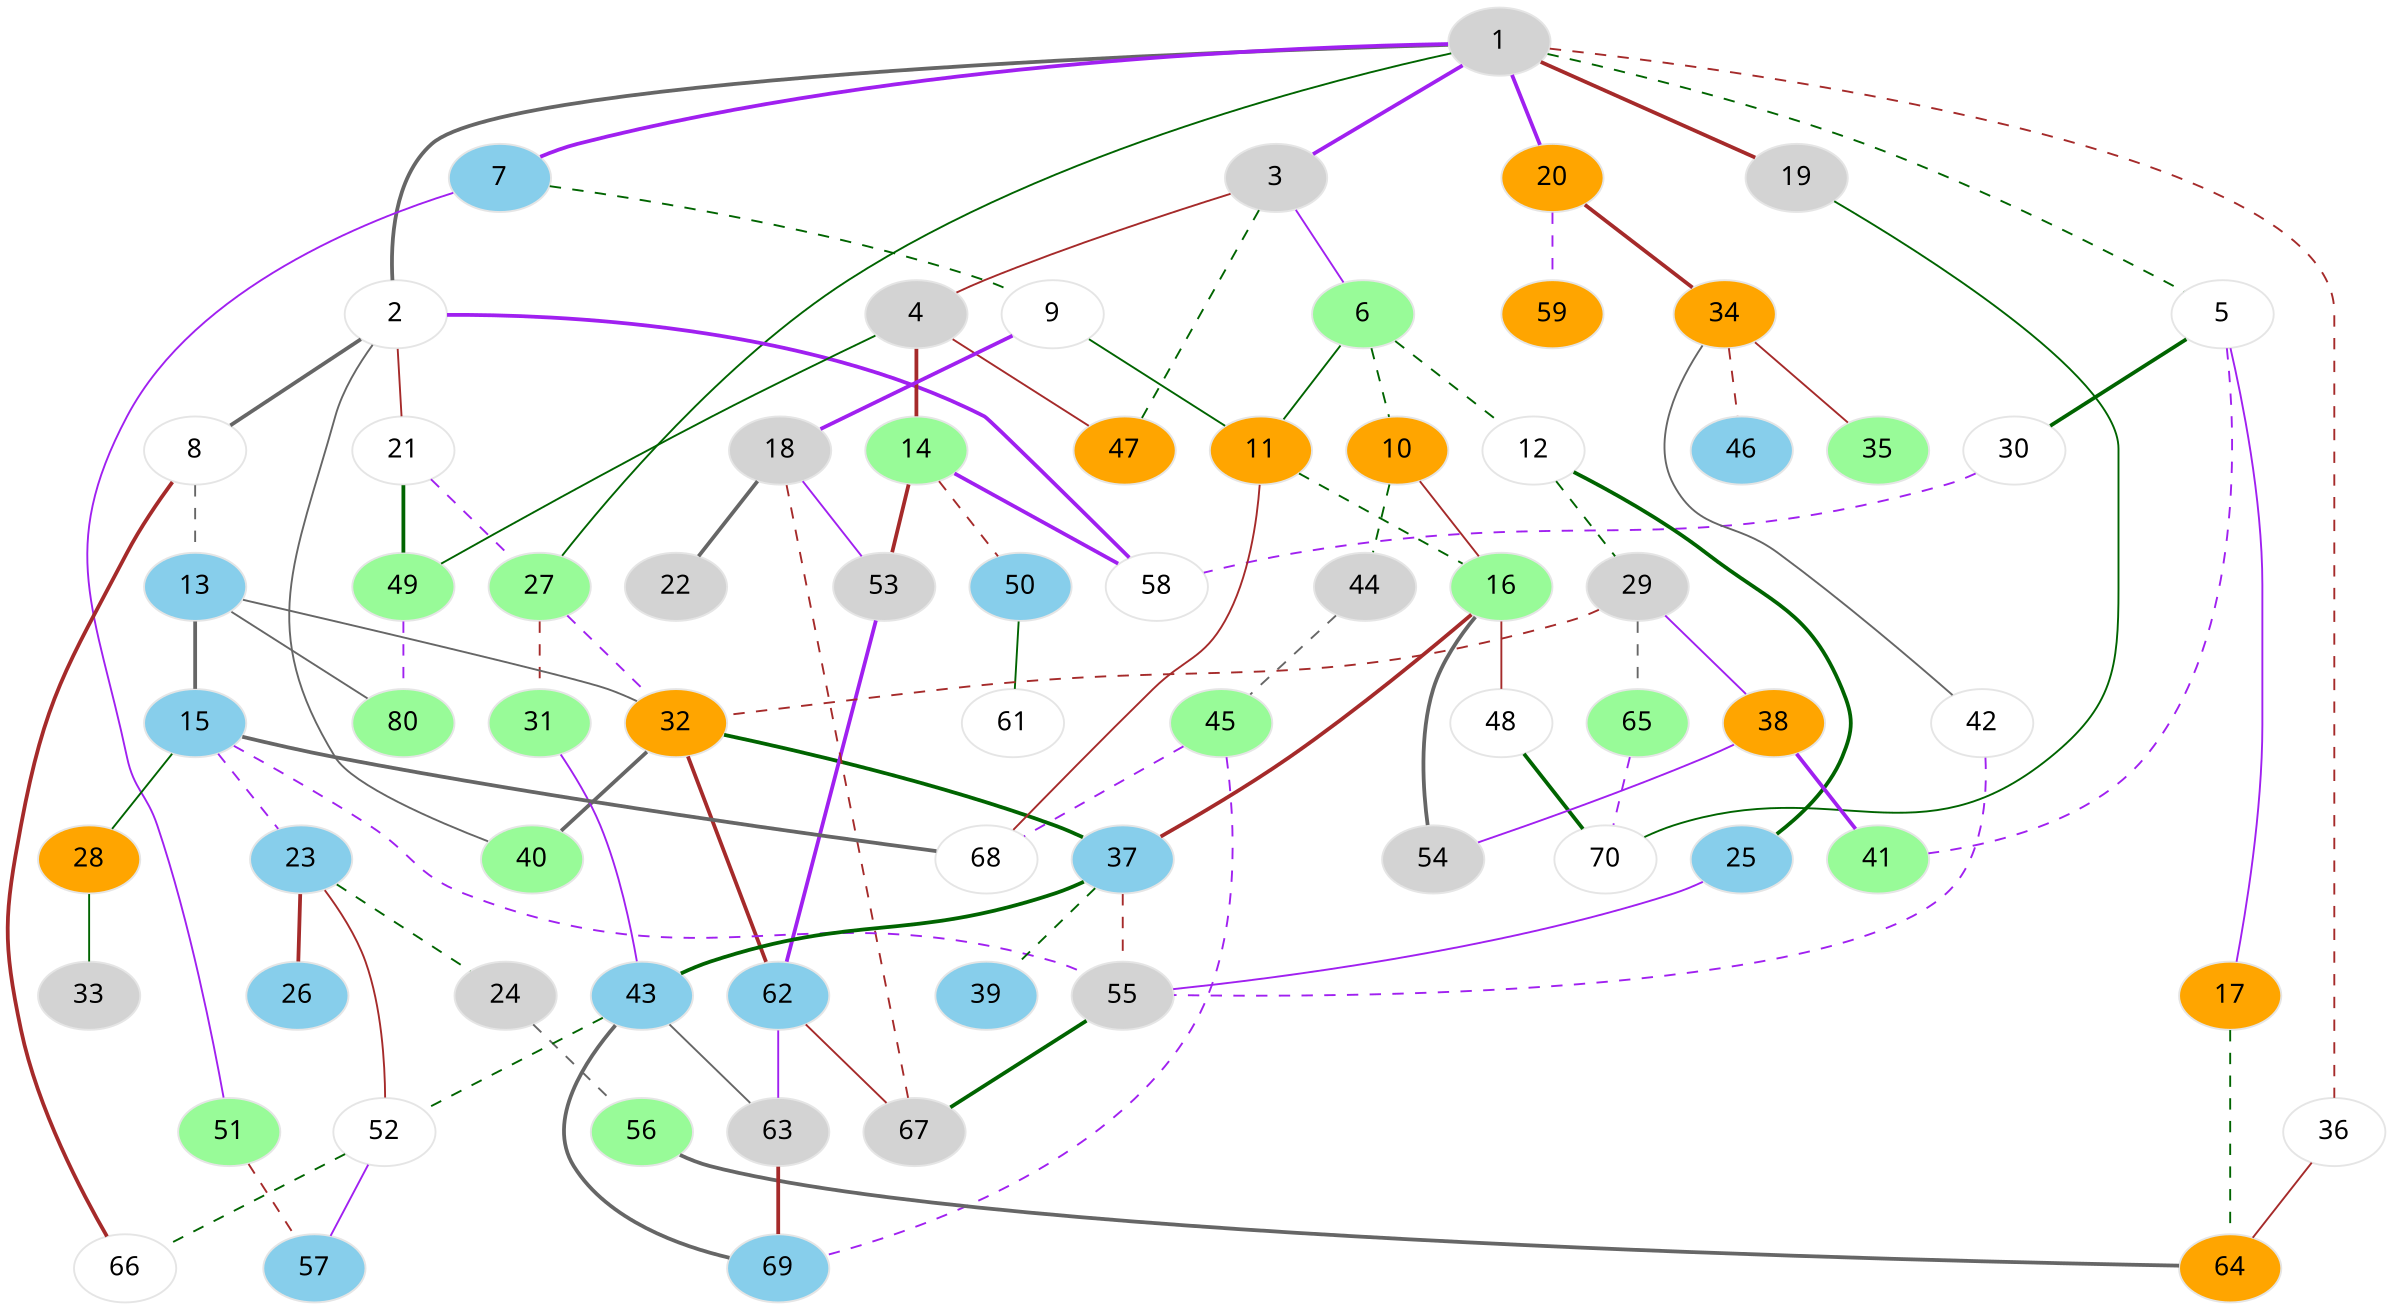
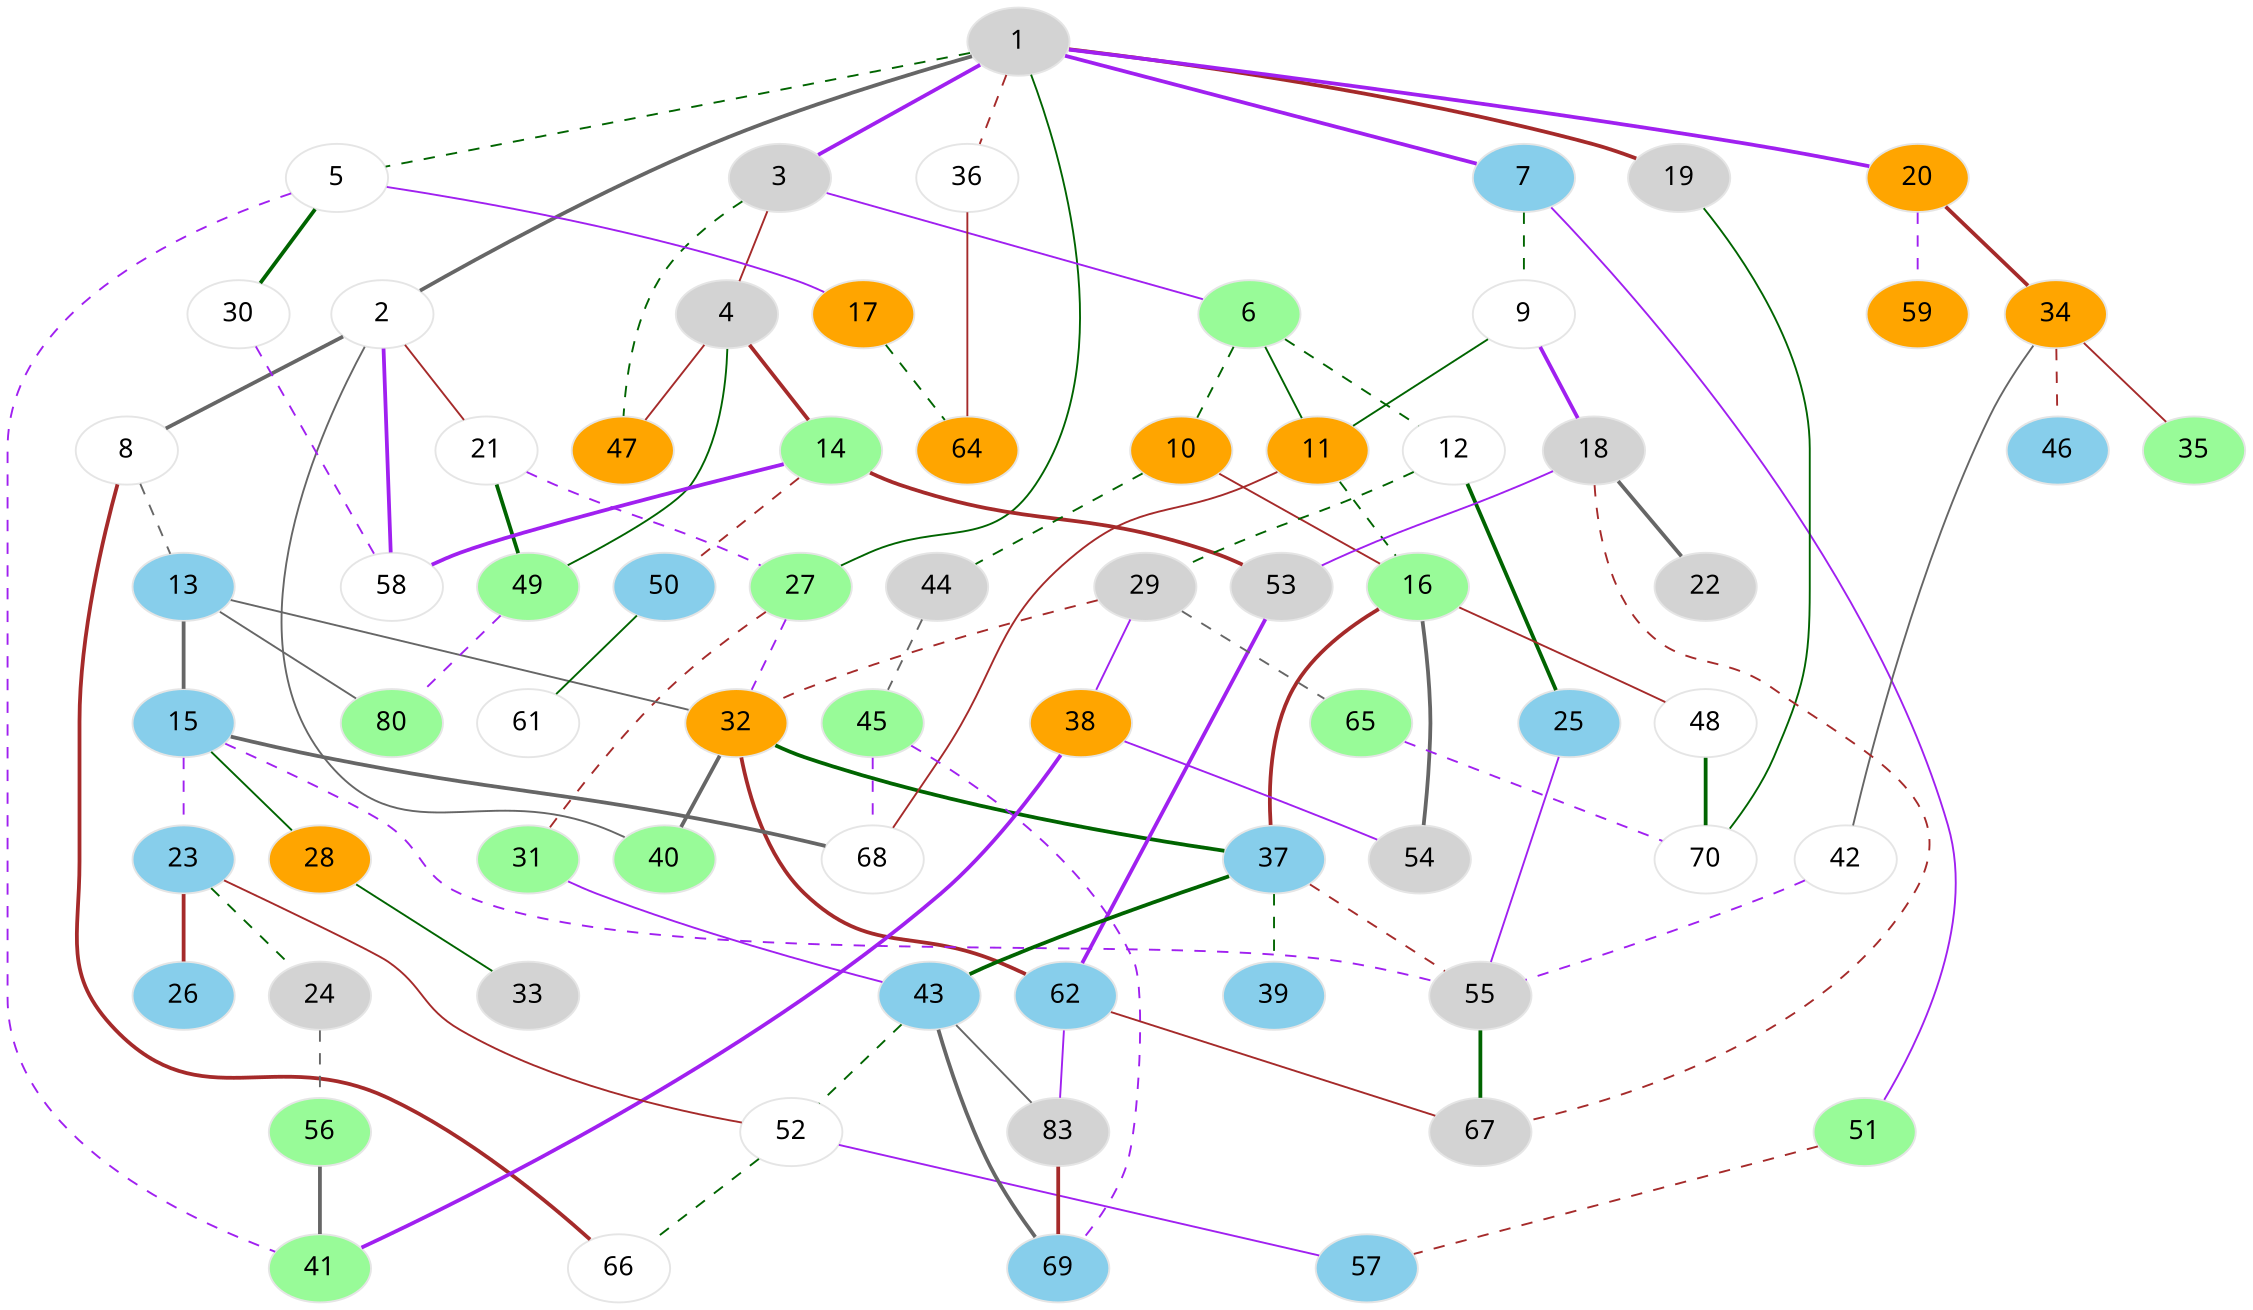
node "63": label "63" -> "83"
edge "56" -- "64": now "56" -- "41"
